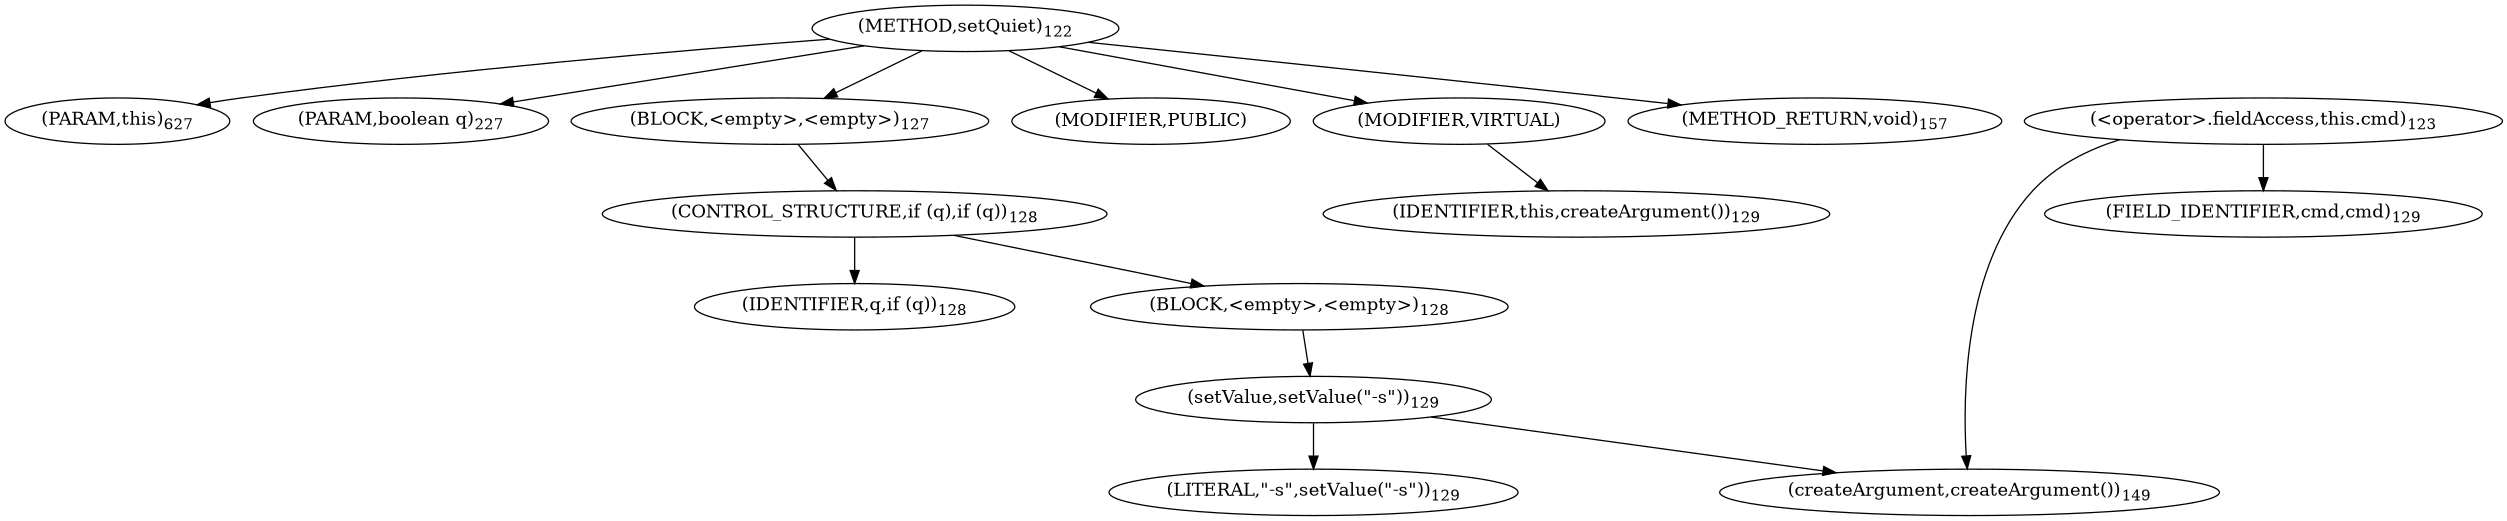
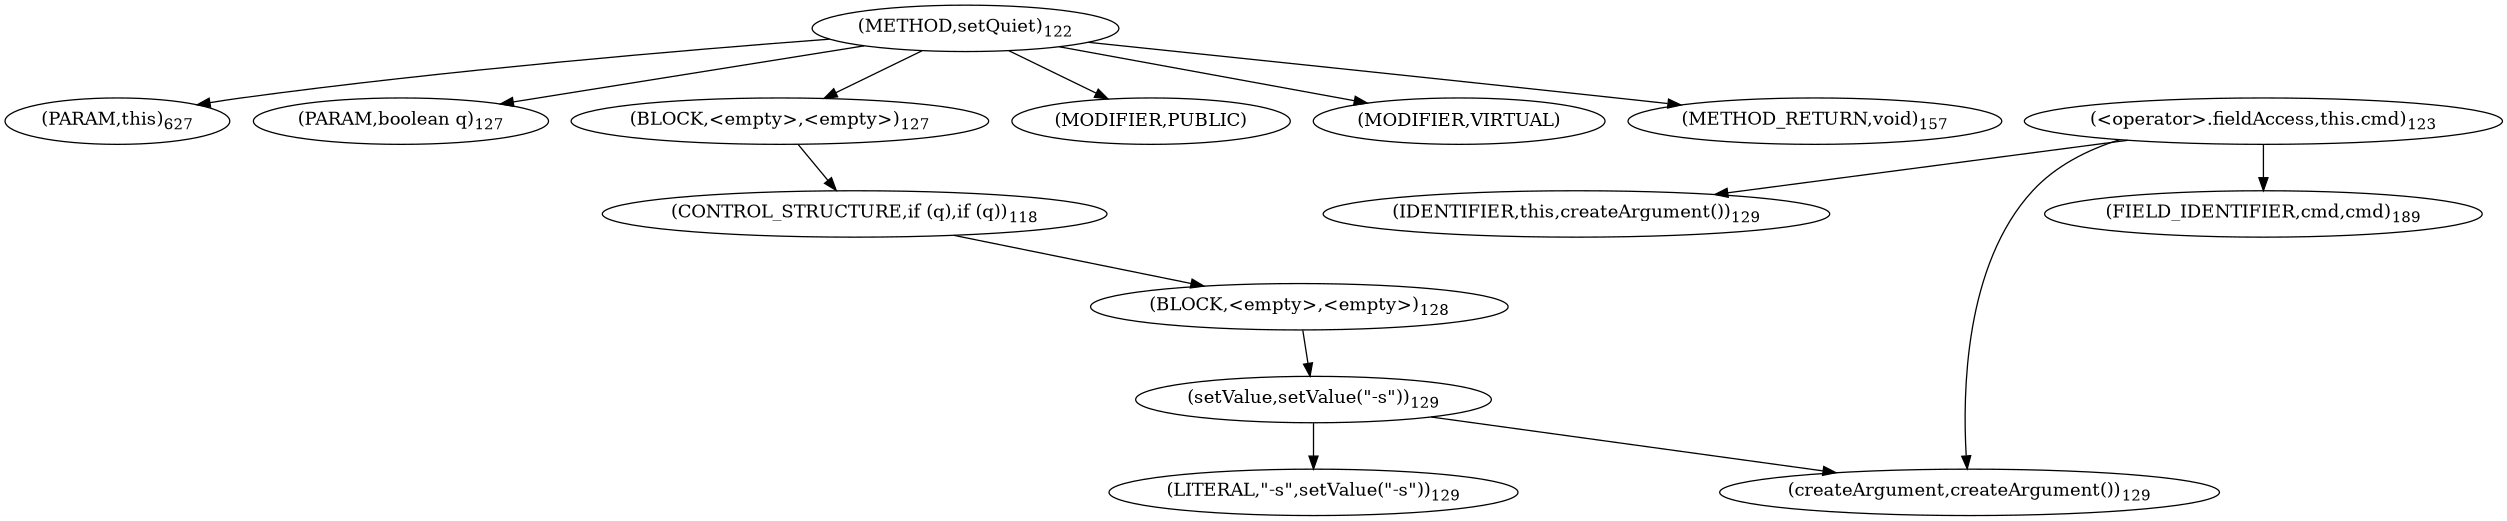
node "(PARAM,boolean q)": text "227" -> "127"
edge "(MODIFIER,VIRTUAL)" -> "(IDENTIFIER,this,createArgument())": now "(<operator>.fieldAccess,this.cmd)" -> "(IDENTIFIER,this,createArgument())"
node "(CONTROL_STRUCTURE,if (q),if (q))": text "128" -> "118"
node "(FIELD_IDENTIFIER,cmd,cmd)": text "129" -> "189"
node "(IDENTIFIER,q,if (q))": removed
node "(createArgument,createArgument())": text "149" -> "129"
